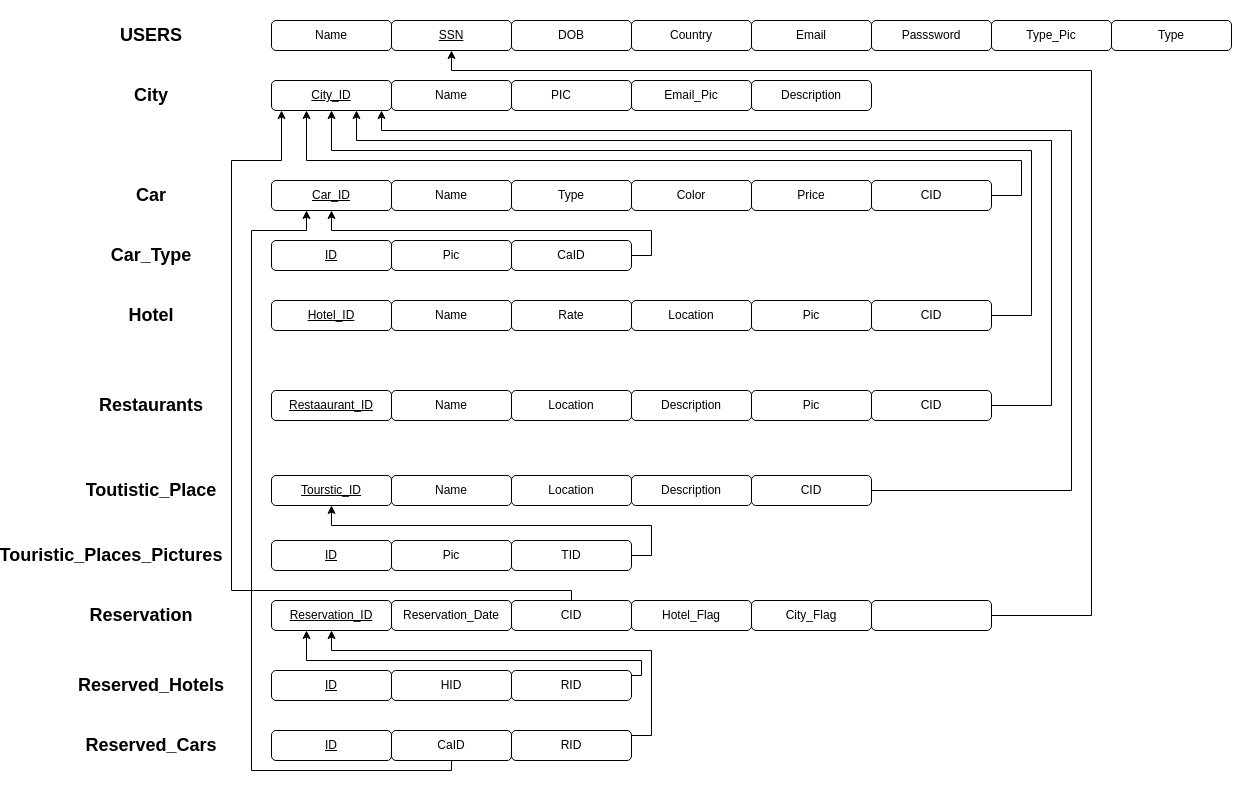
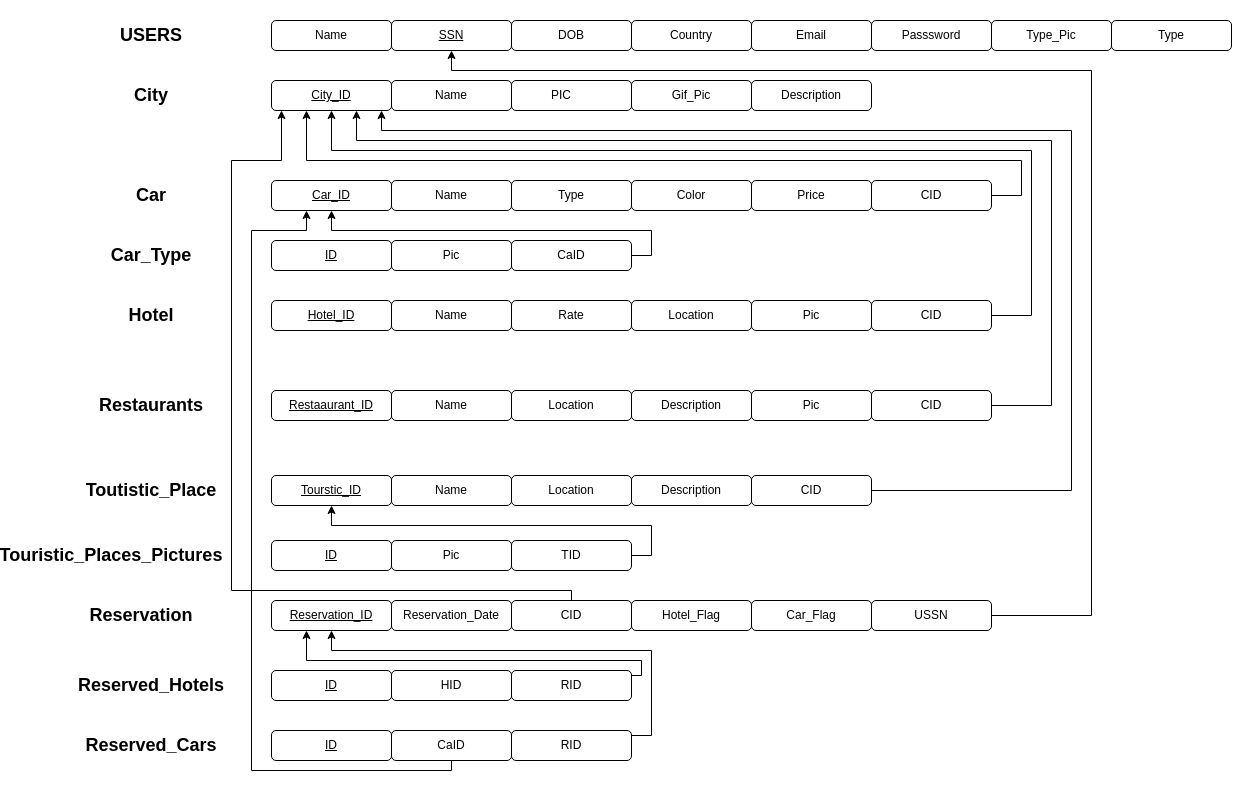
node "Email_Pic": label "Email_Pic" -> "Gif_Pic"
node "City_Flag": label "City_Flag" -> "Car_Flag"
node "USSN": added
